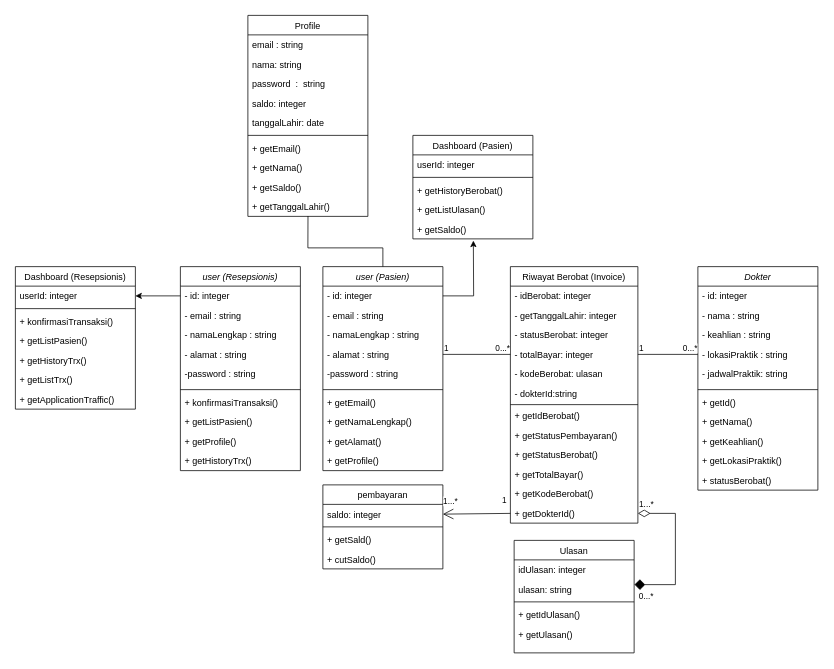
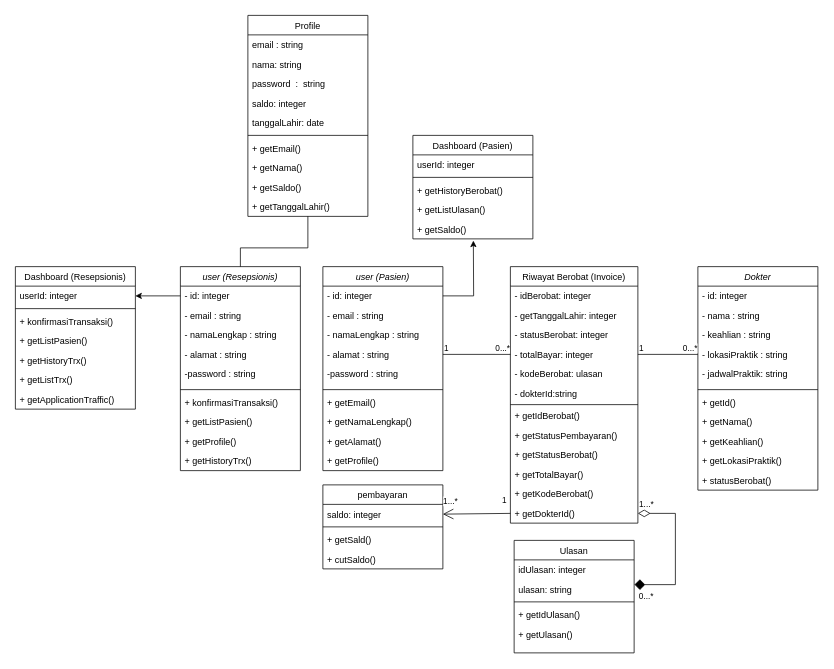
edge "+ getTanggalLahir()" -- "user (Resepsionis)": added
edge "+ getTanggalLahir()" -- "user (Pasien)": removed
